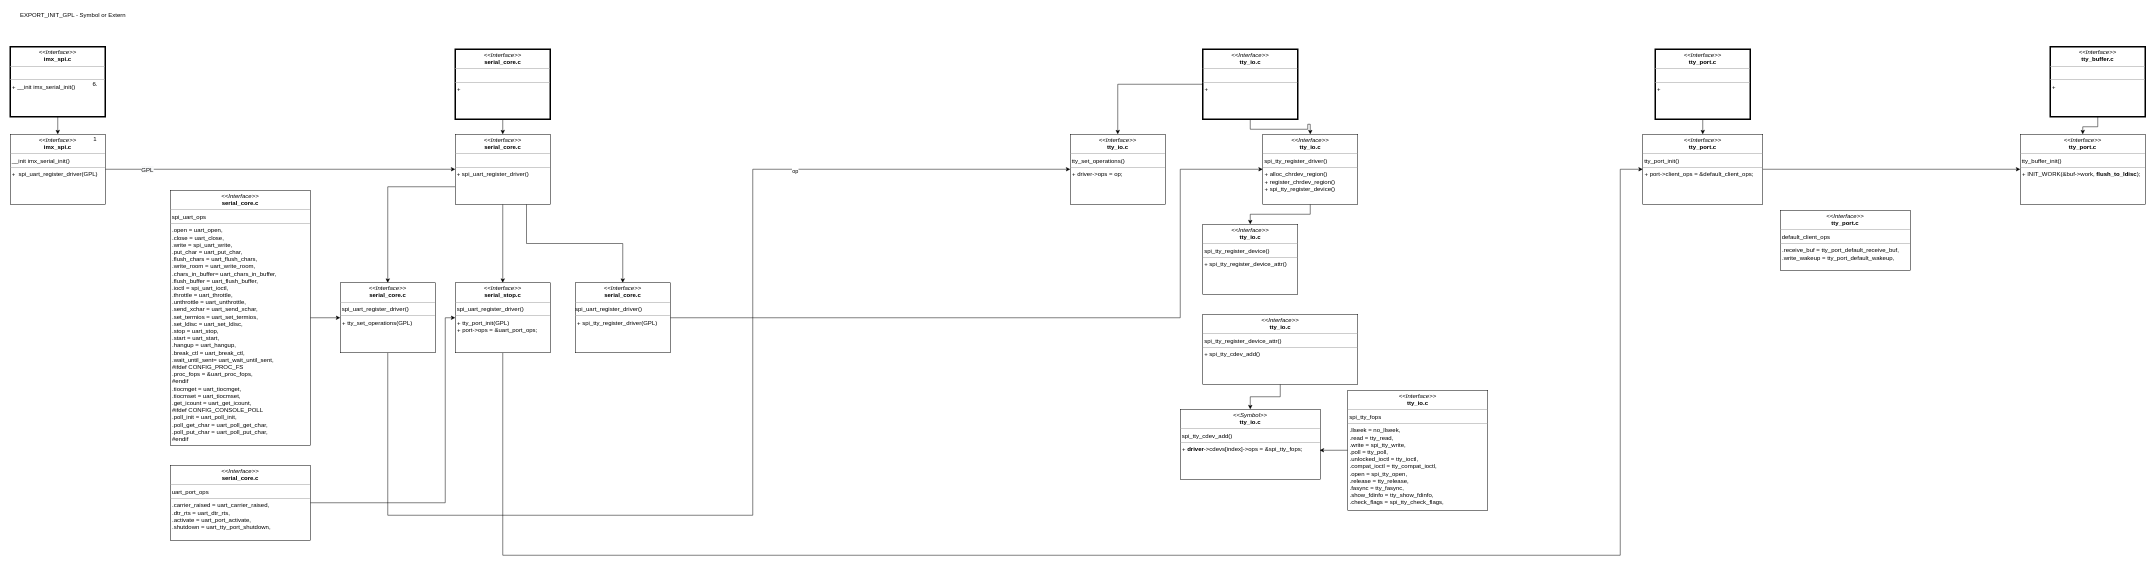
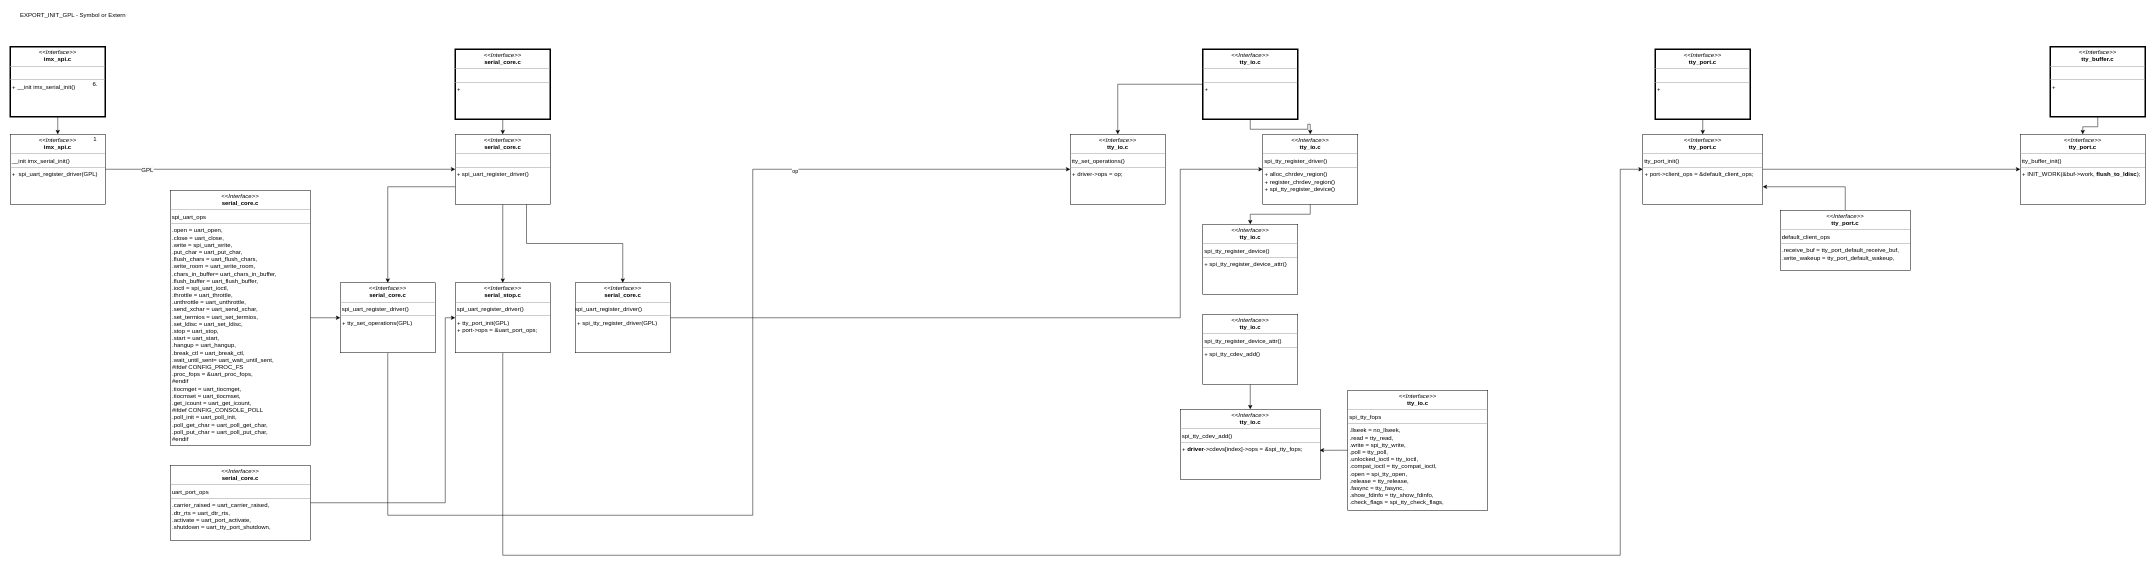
edge "<<Interface>> tty_port.c default_client_ops .receive_buf = tty_port_default_receive_buf, .write_wakeup = tty_port_default_wakeup," -> "<<Interface>> tty_port.c tty_port_init() + port->client_ops = &default_client_ops;": added
node "<<Interface>> tty_io.c spi_tty_register_device_attr() + spi_tty_cdev_add()": size 155x70 -> 95x70
node "<<Symbol>> tty_io.c spi_tty_cdev_add() + driver->cdevs[index]->ops = &spi_tty_fops;": label "<<Symbol>> tty_io.c spi_tty_cdev_add() + driver->cdevs[index]->ops = &spi_tty_fops;" -> "<<Interface>> tty_io.c spi_tty_cdev_add() + driver->cdevs[index]->ops = &spi_tty_fops;"
